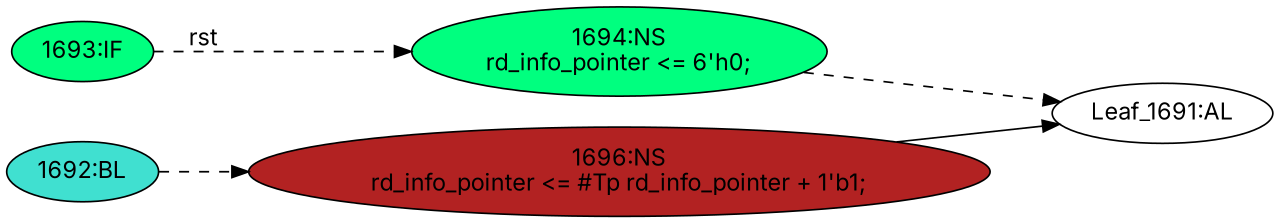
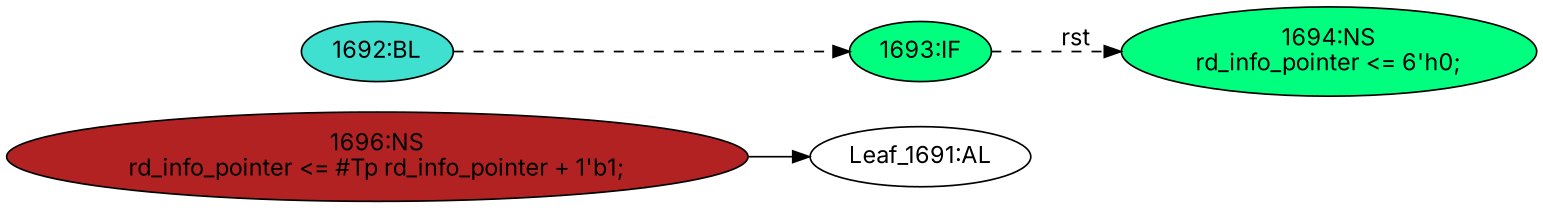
edge "1694:NS rd_info_pointer <= 6'h0;" -> "Leaf_1691:AL": removed
edge "1692:BL" -> "1696:NS rd_info_pointer <= #Tp rd_info_pointer + 1'b1;": now "1692:BL" -> "1693:IF"
